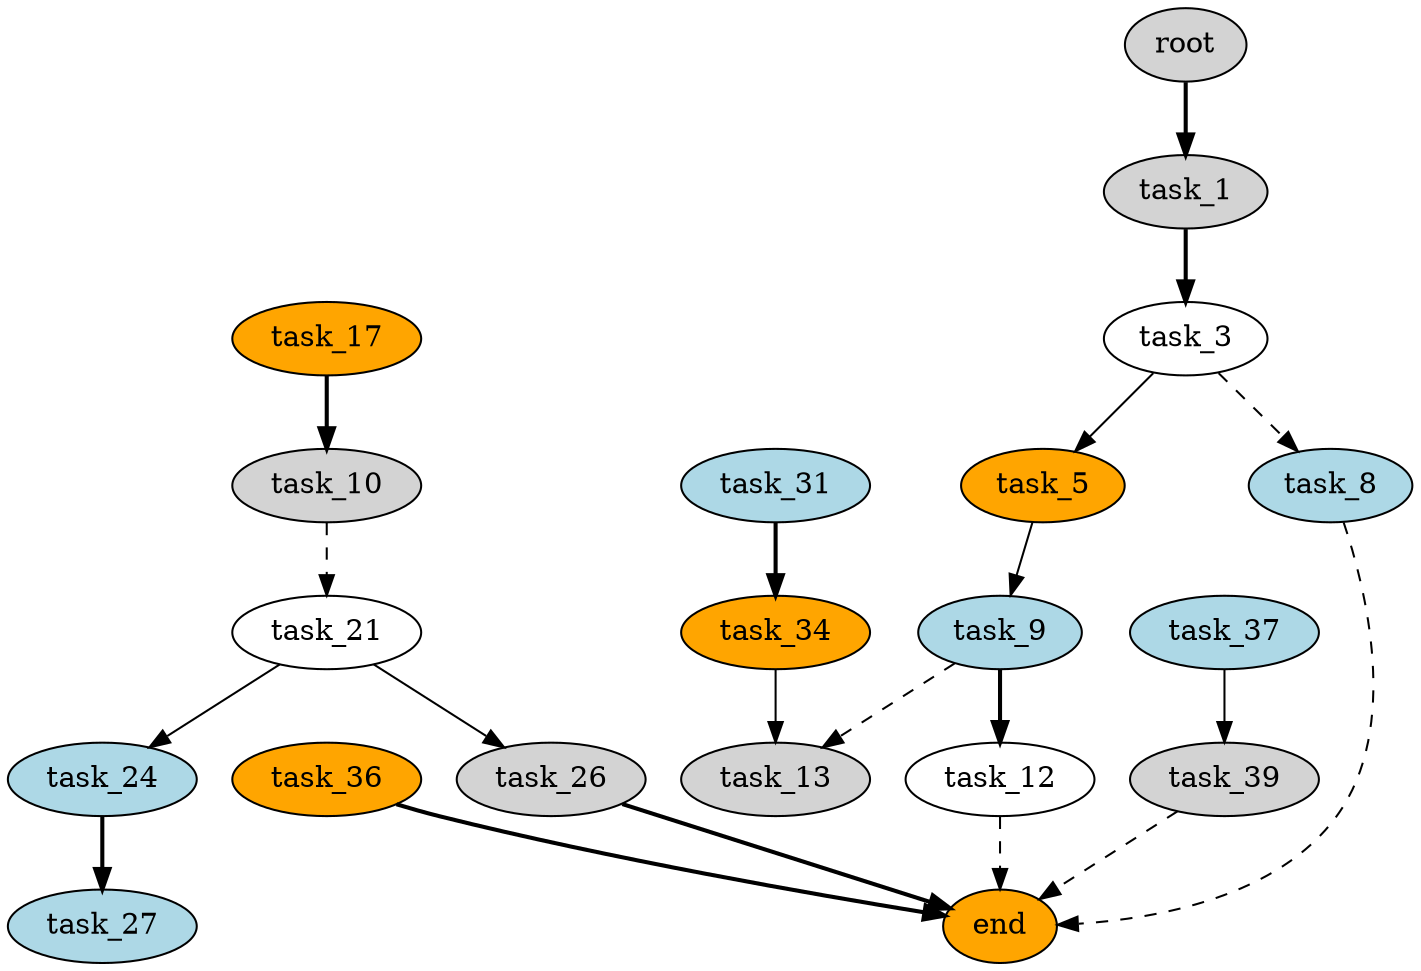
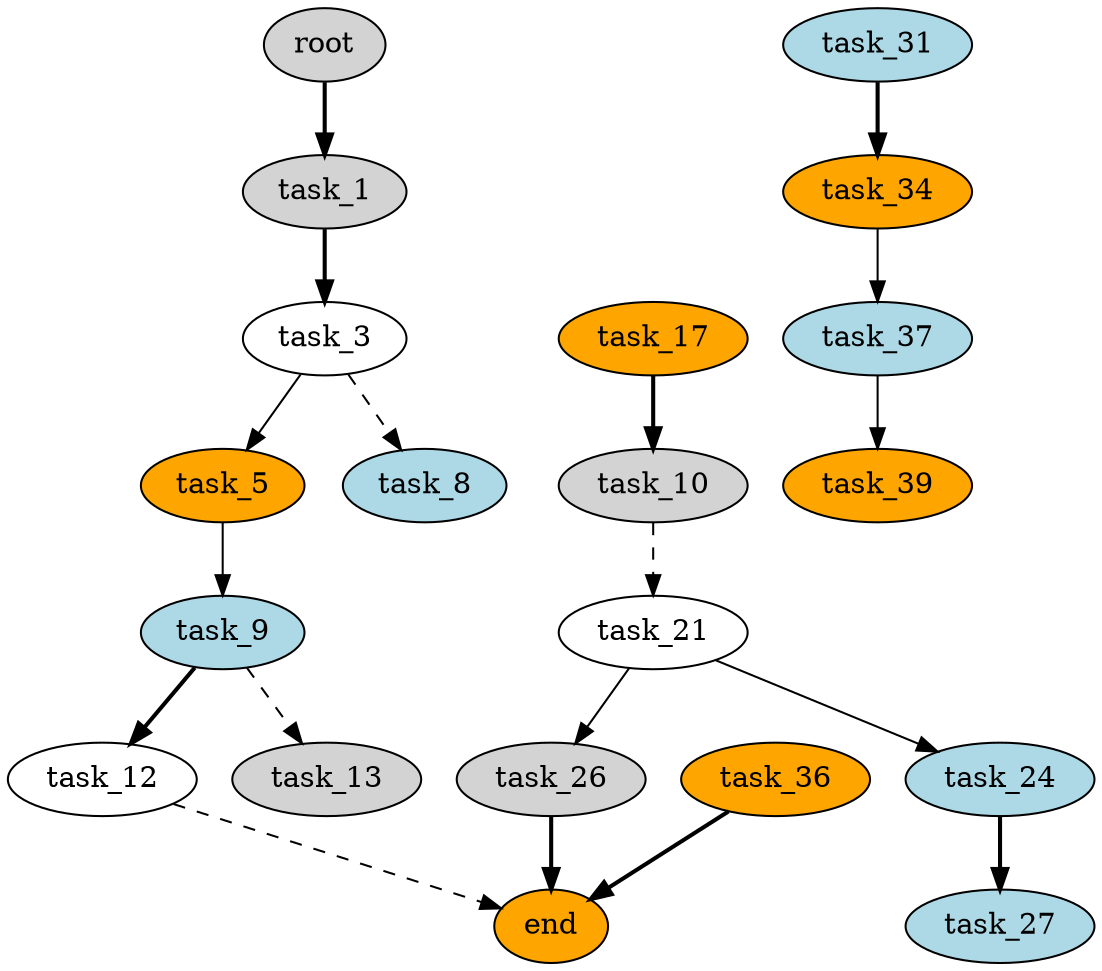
edge "task_34" -> "task_13": now "task_34" -> "task_37"
node "task_39": fillcolor lightgrey -> orange
edge "task_8" -> "end": removed
edge "task_39" -> "end": removed
